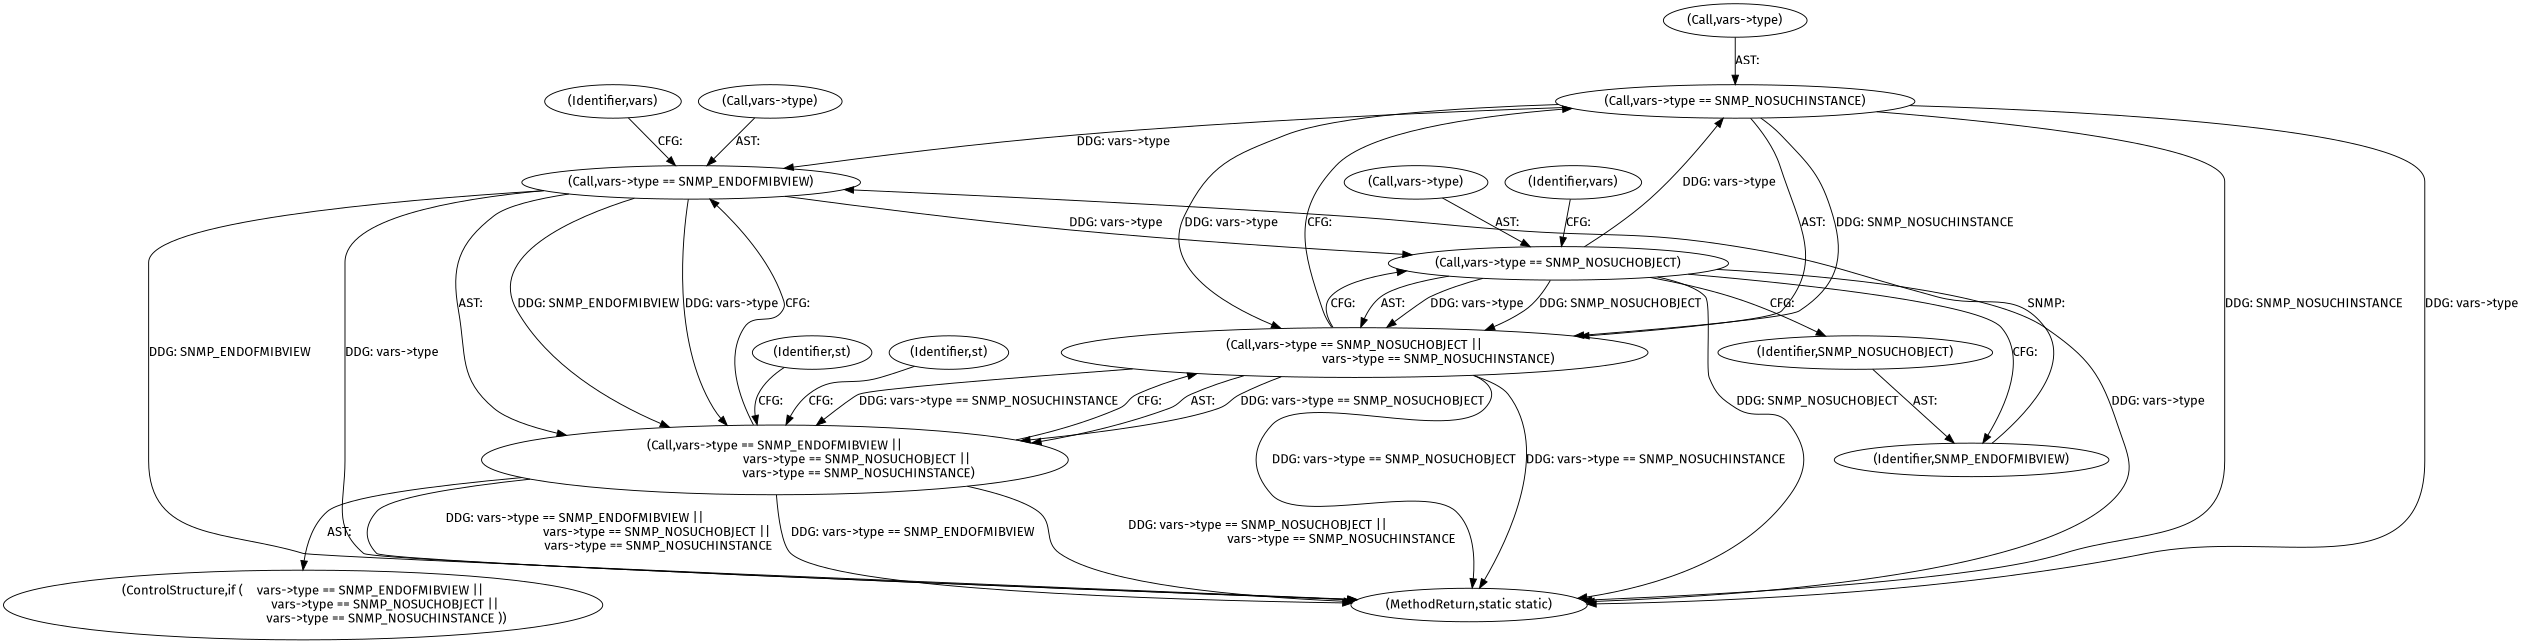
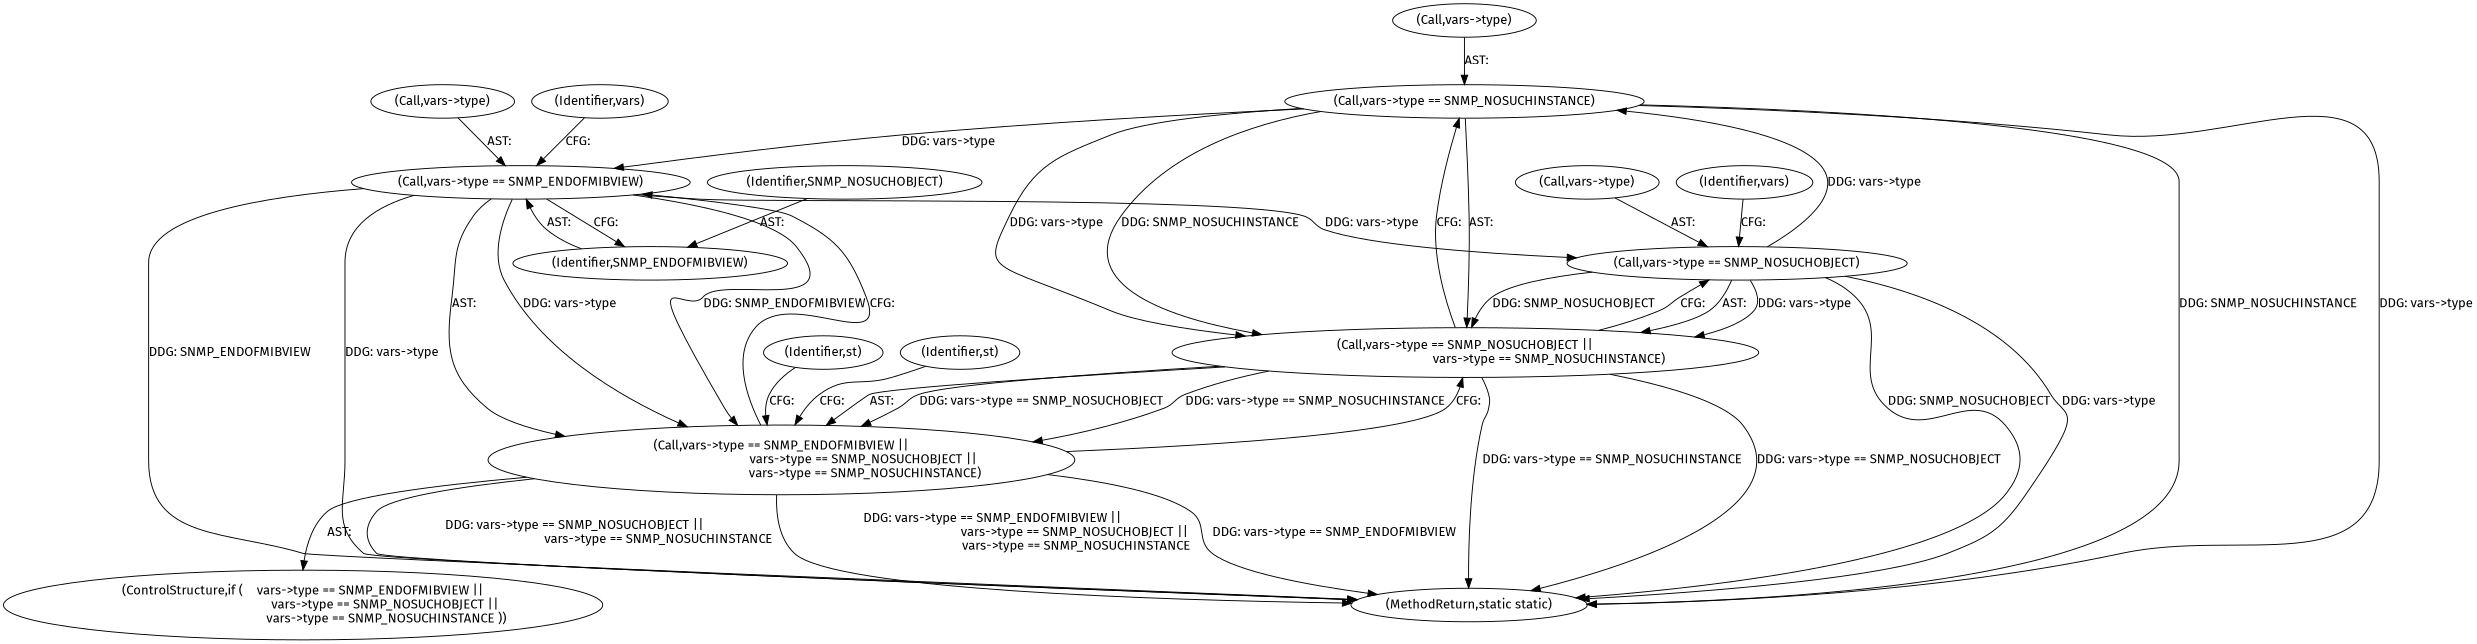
edge "(Call,vars->type == SNMP_NOSUCHOBJECT)" -> "(Identifier,SNMP_NOSUCHOBJECT)": removed, label "CFG:"
edge "(Call,vars->type == SNMP_NOSUCHOBJECT)" -> "(Identifier,SNMP_ENDOFMIBVIEW)": now "(Call,vars->type == SNMP_ENDOFMIBVIEW)" -> "(Identifier,SNMP_ENDOFMIBVIEW)"
edge "(Identifier,SNMP_ENDOFMIBVIEW)" -> "(Call,vars->type == SNMP_ENDOFMIBVIEW)": label "SNMP: " -> "AST: "
